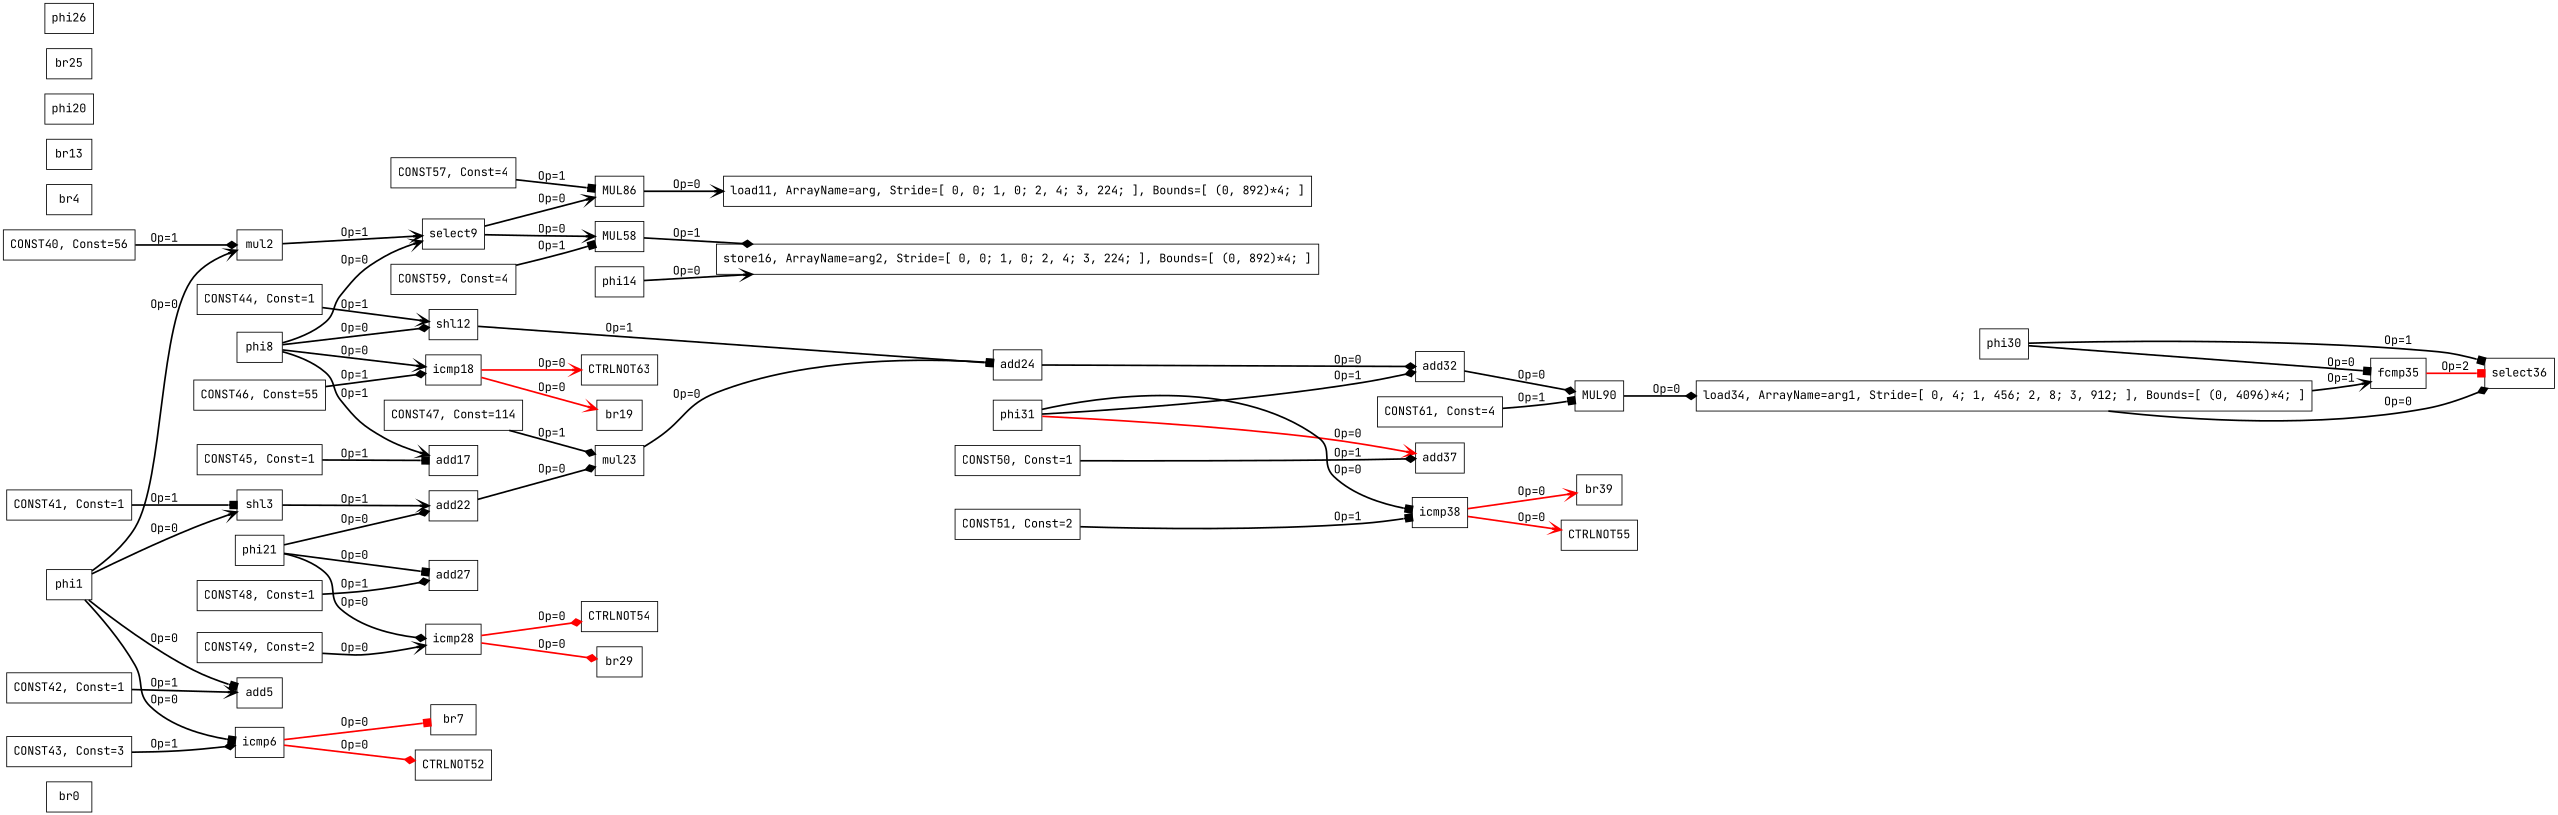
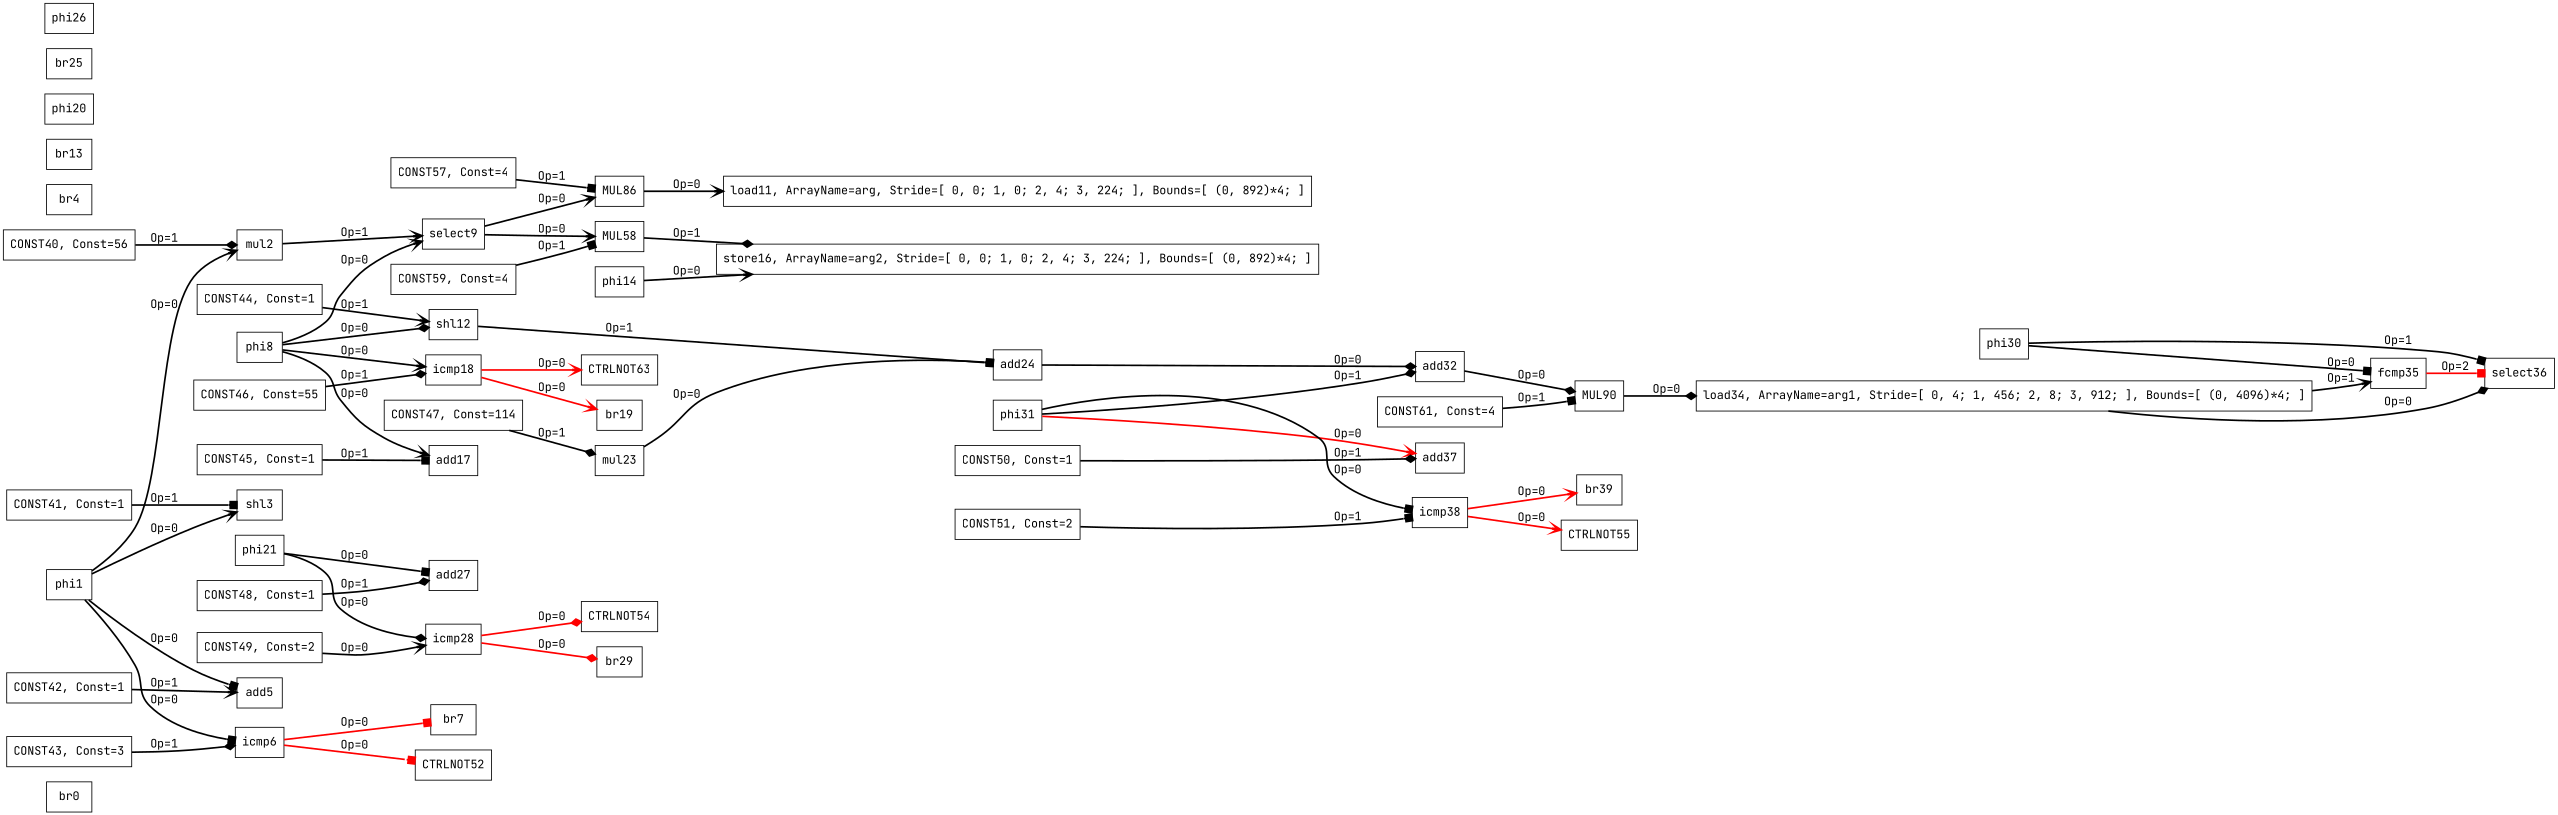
edge "phi8" -> "add17": label "Op=1" -> "Op=0"
node "add22": removed
edge "icmp6" -> "CTRLNOT52": arrowhead diamond -> box
